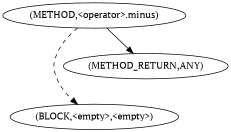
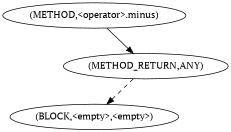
edge "(METHOD,<operator>.minus)" -> "(BLOCK,<empty>,<empty>)": now "(METHOD_RETURN,ANY)" -> "(BLOCK,<empty>,<empty>)"
